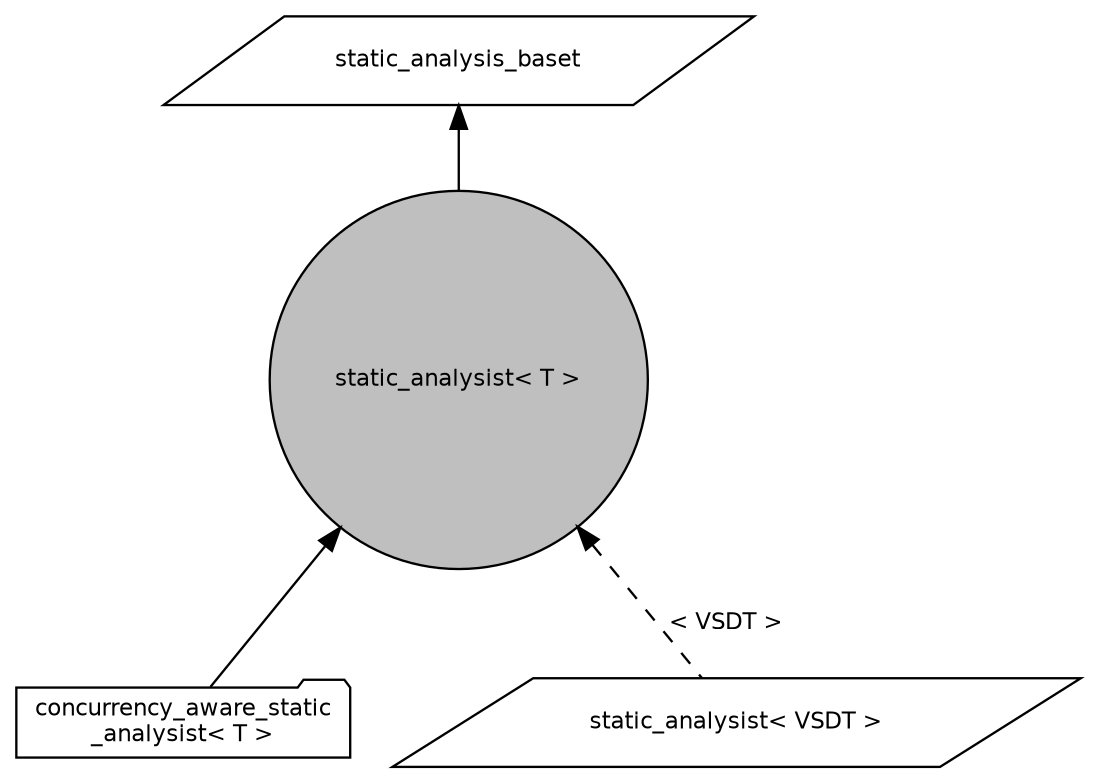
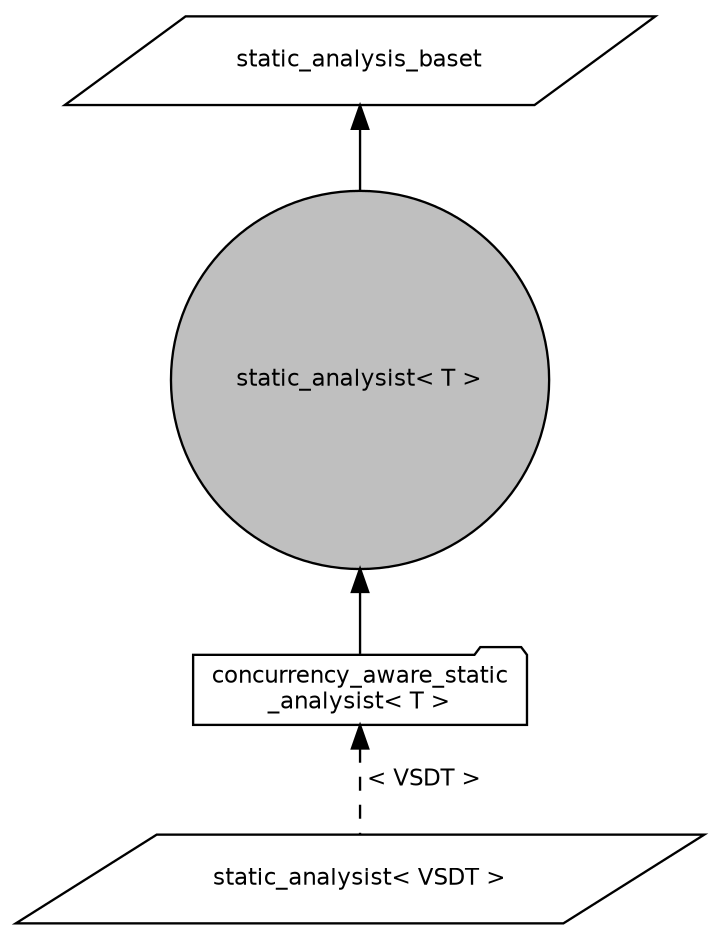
edge "static_analysist< VSDT >" -> "static_analysist< T >": now "static_analysist< VSDT >" -> "concurrency_aware_static _analysist< T >"
